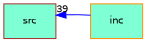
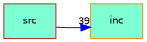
edge "inc" -> "src": reversed
